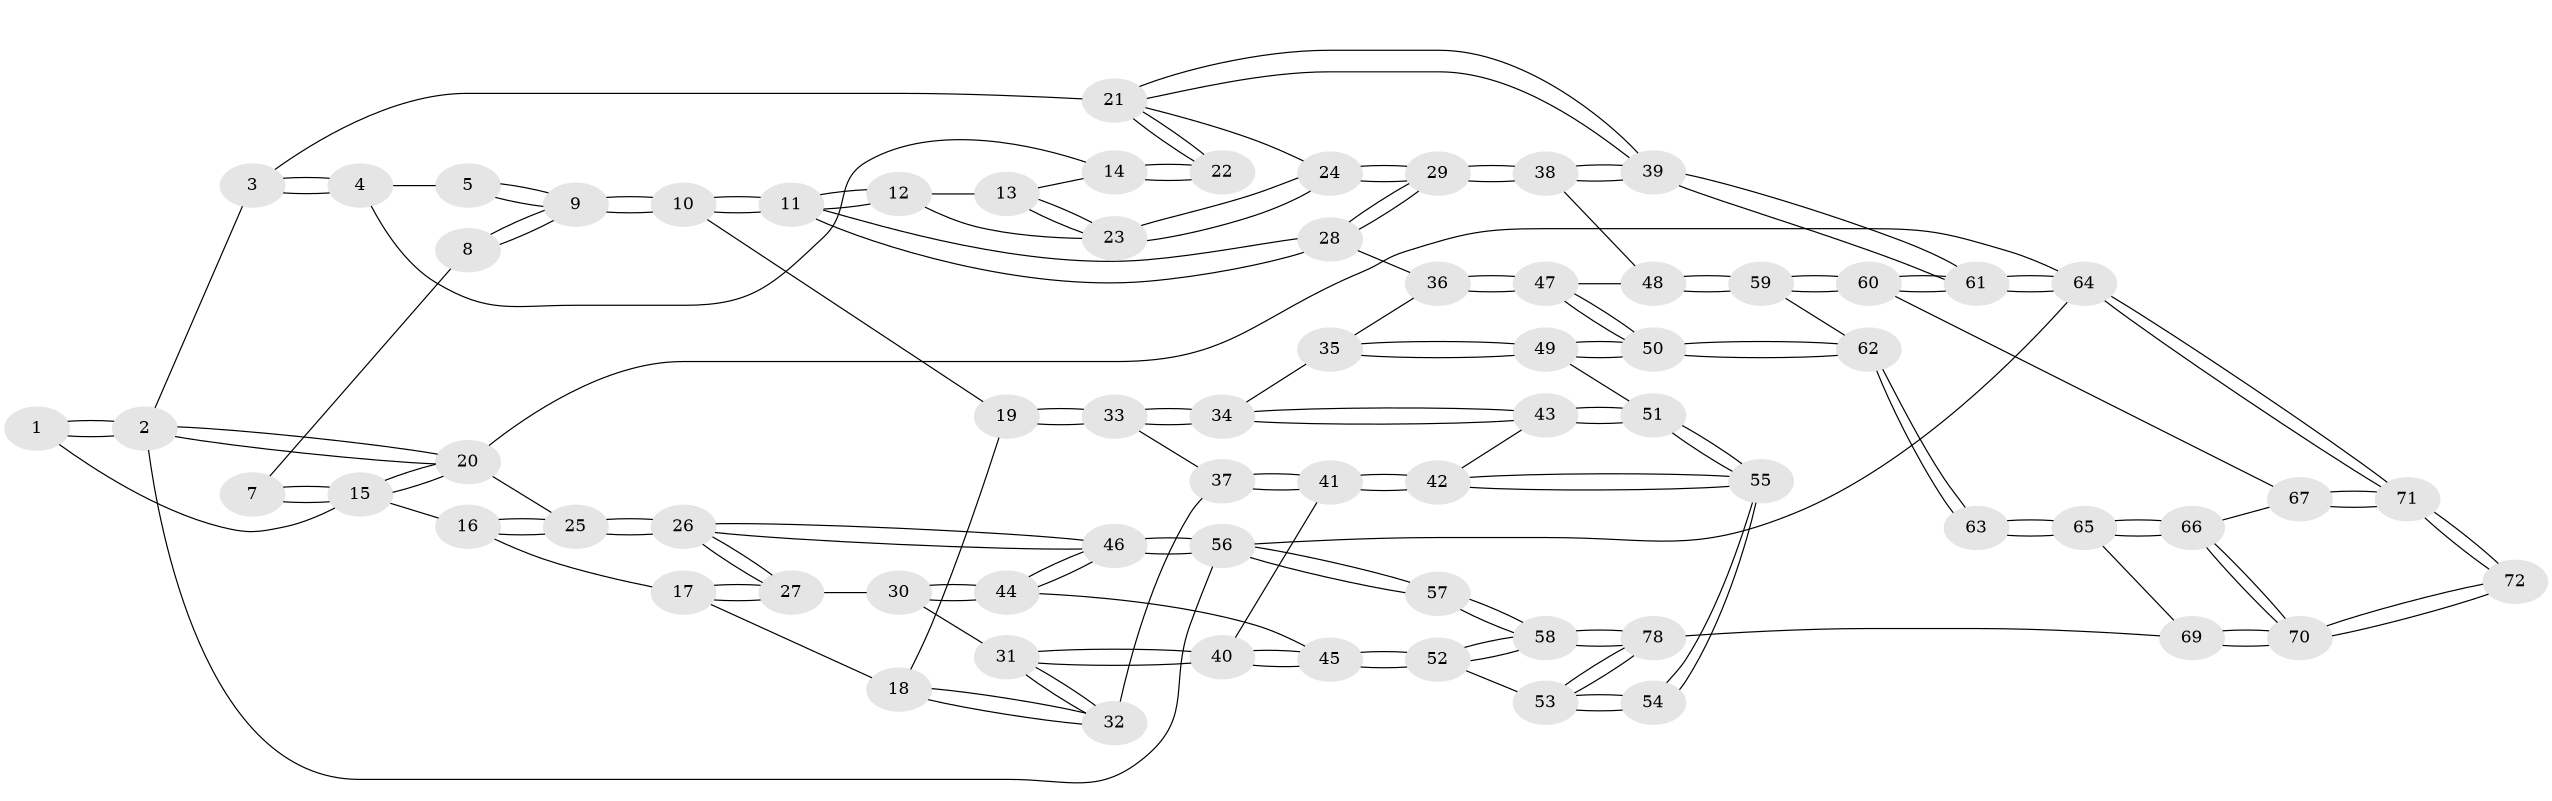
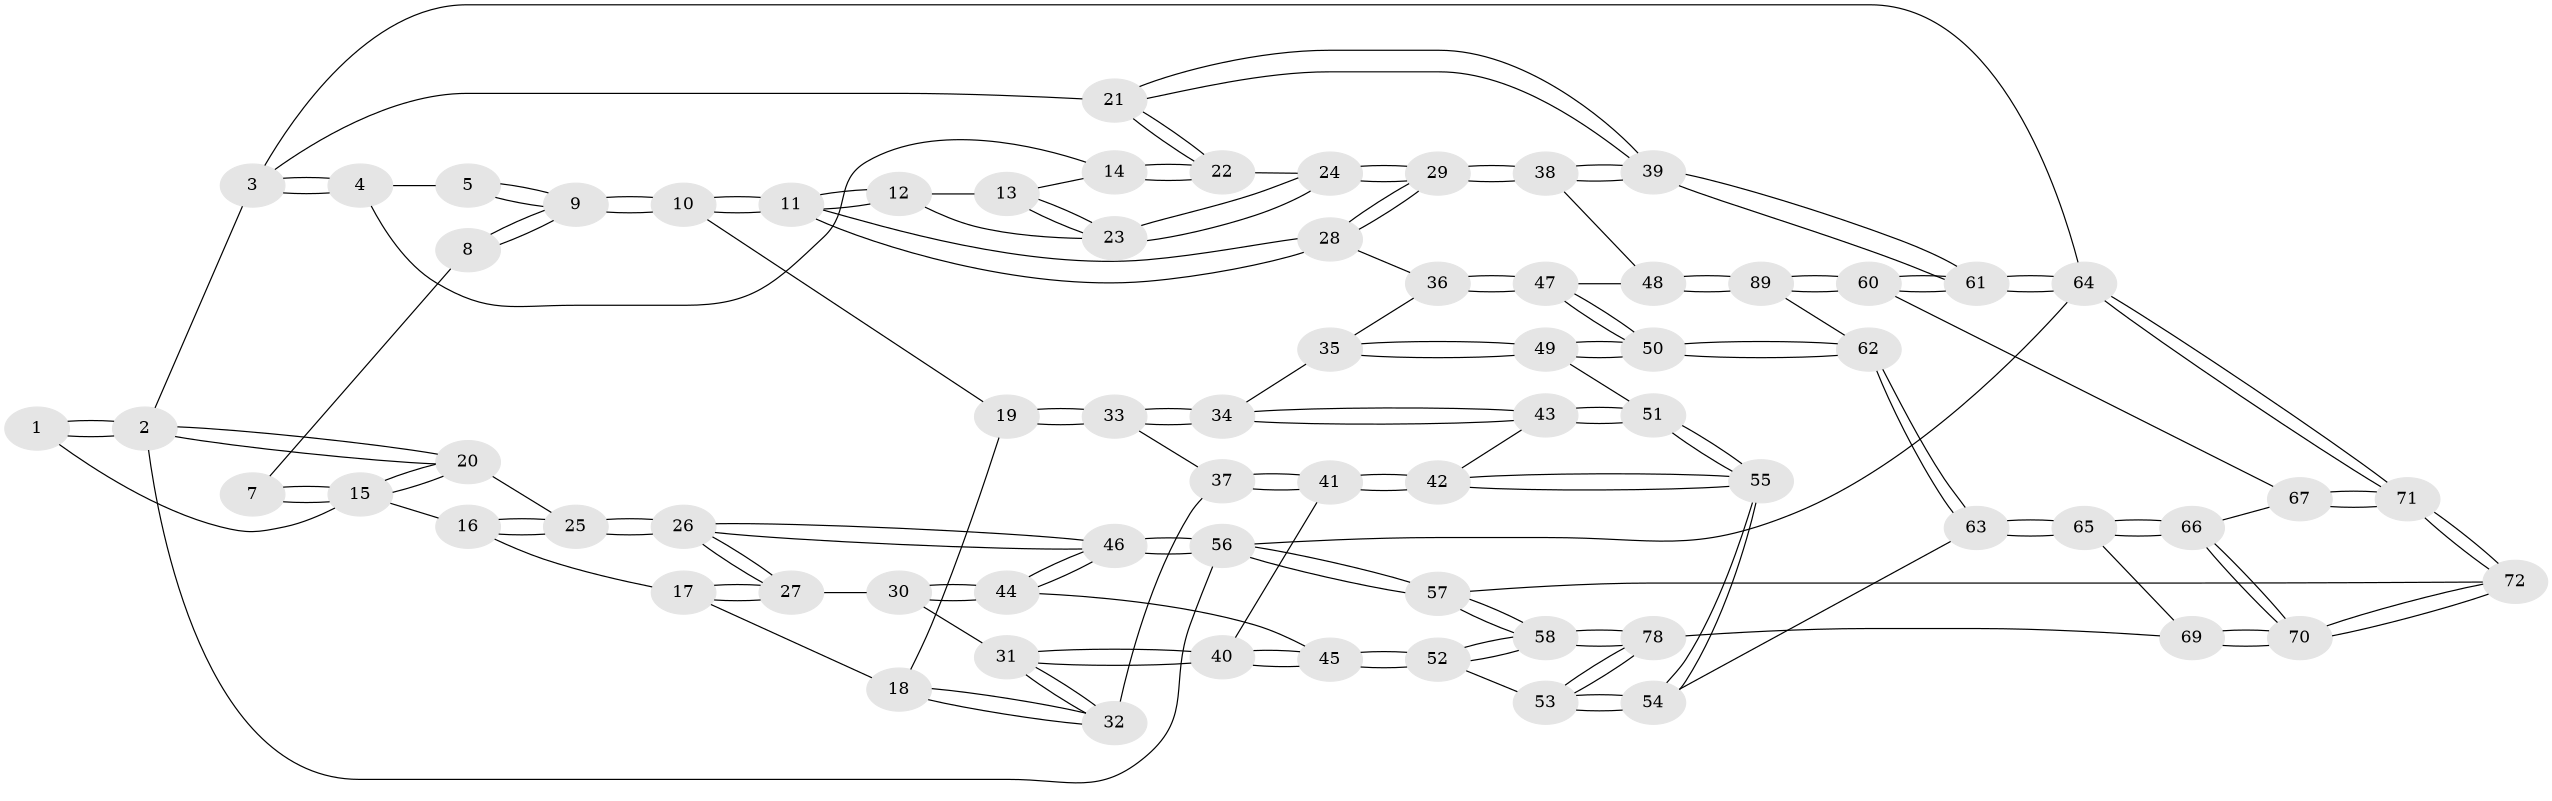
edge "21" -- "24": now "22" -- "24"
node "59": label "59" -> "89"
edge "64" -- "20": now "64" -- "3"
edge "72" -- "57": added
edge "63" -- "54": added
